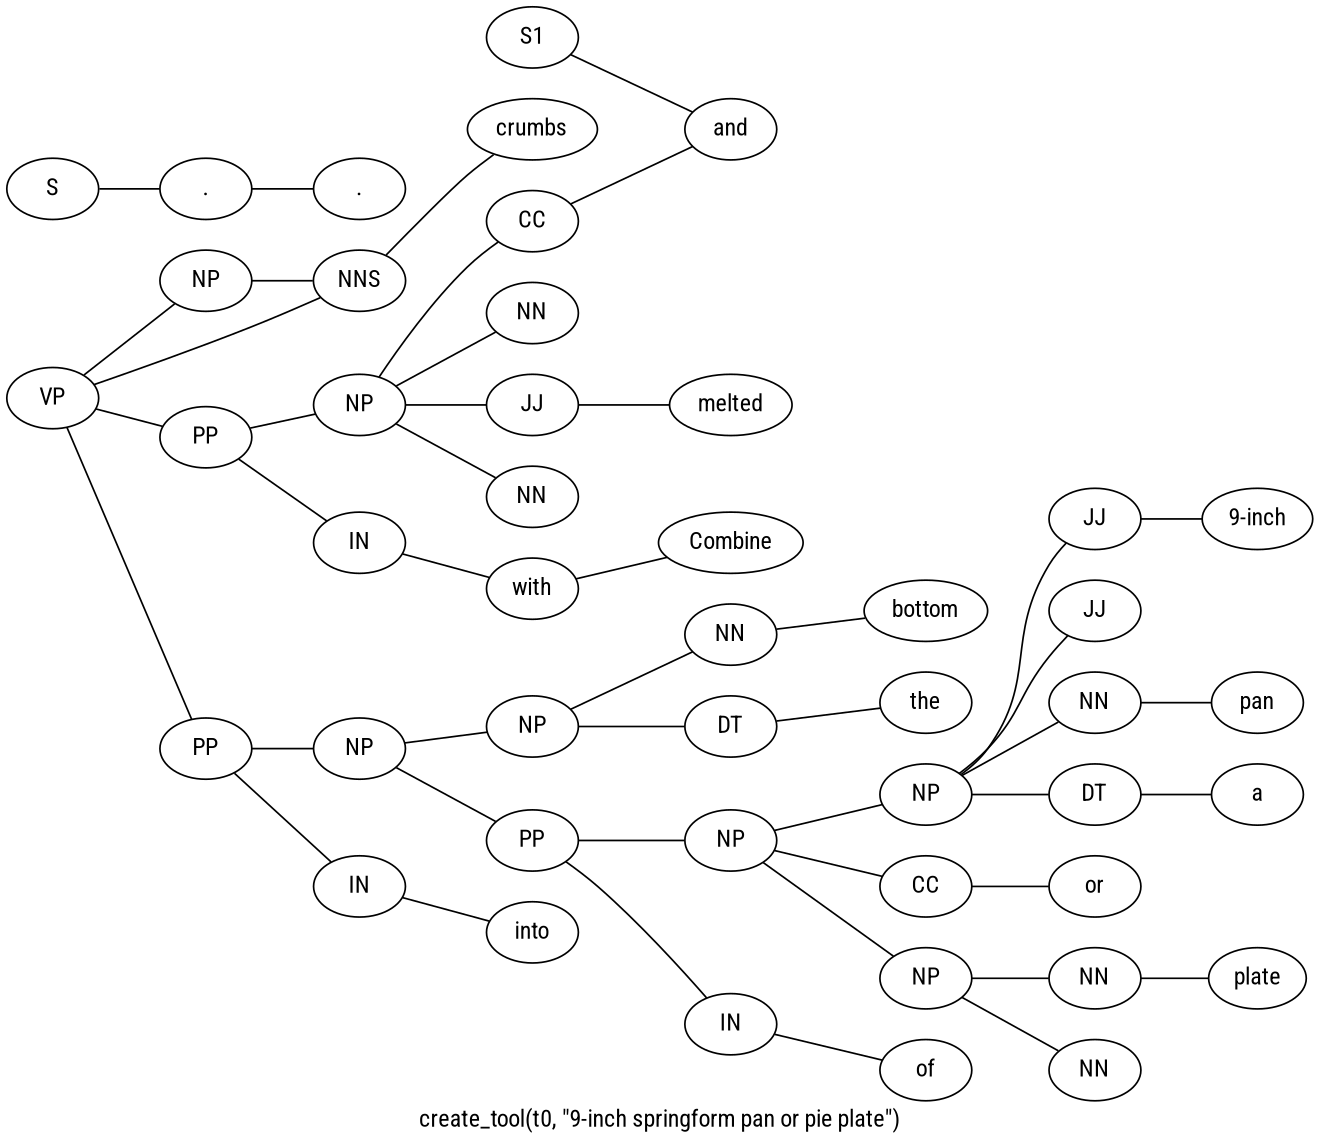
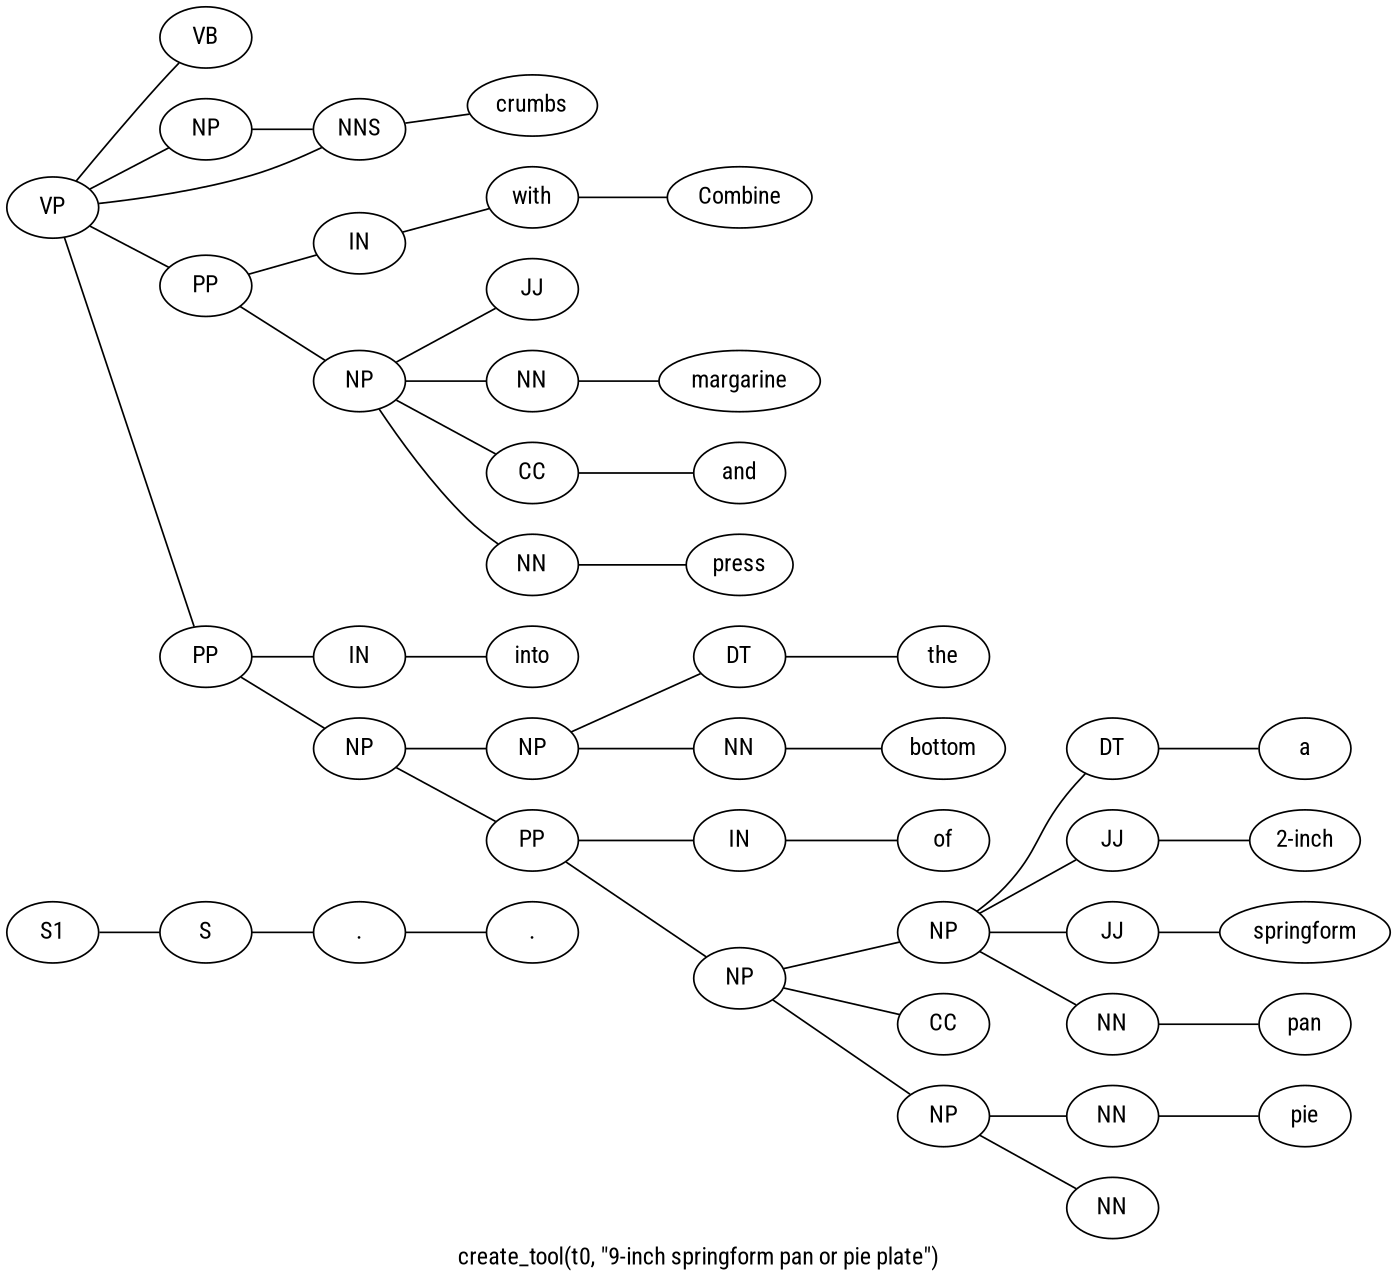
node "VB": added
edge "S1" -- "and": now "S1" -- "S"
node "margarine": added
node "melted": removed
node "9-inch": label "9-inch" -> "2-inch"
node "press": added
node "or": removed
node "springform": added
node "plate": removed
node "pie": added
